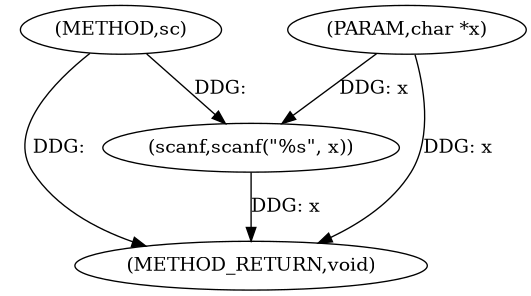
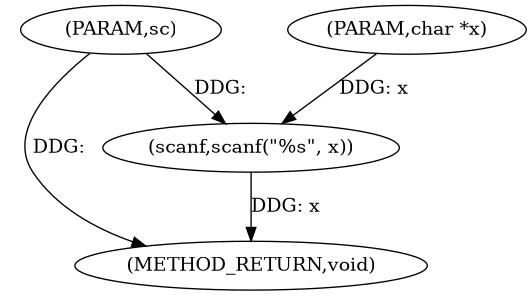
node "(METHOD,sc)": label "(METHOD,sc)" -> "(PARAM,sc)"
edge "(PARAM,char *x)" -> "(METHOD_RETURN,void)": removed, label "DDG: x"
